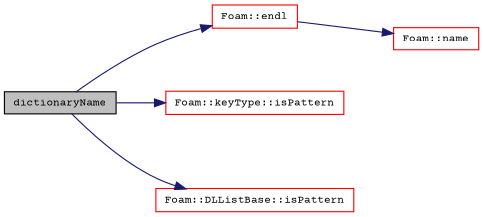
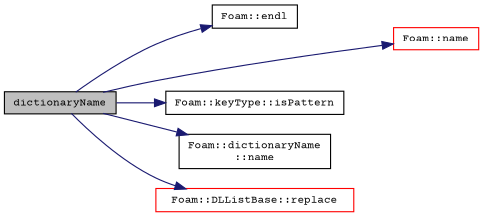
node "Foam::endl": color red -> black
edge "Foam::endl" -> "Foam::name": now "dictionaryName" -> "Foam::name"
node "Foam::keyType::isPattern": color red -> black
node "Foam::dictionaryName ::name": added
node "Foam::DLListBase::isPattern": label "Foam::DLListBase::isPattern" -> "Foam::DLListBase::replace"
